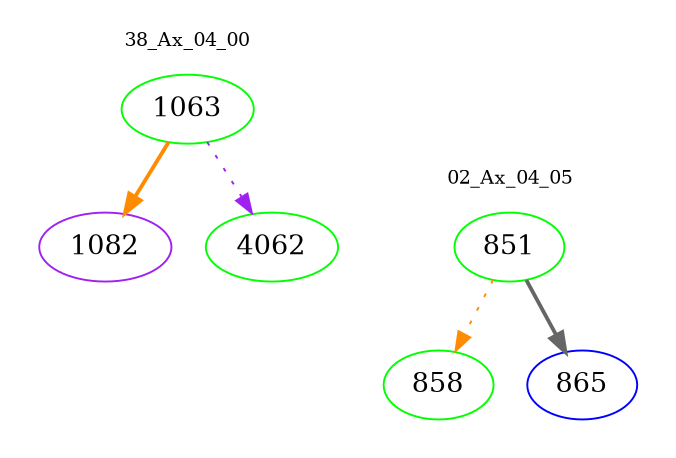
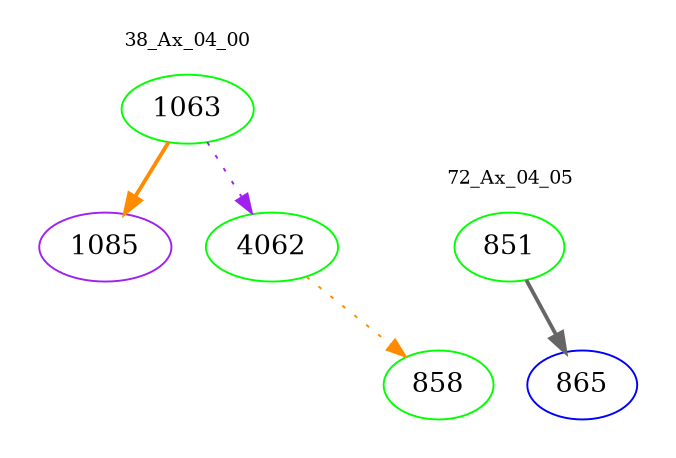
cluster "02_Ax_04_05": label "02_Ax_04_05" -> "72_Ax_04_05"
node "1082": label "1082" -> "1085"
edge "851" -> "858": now "4062" -> "858"
